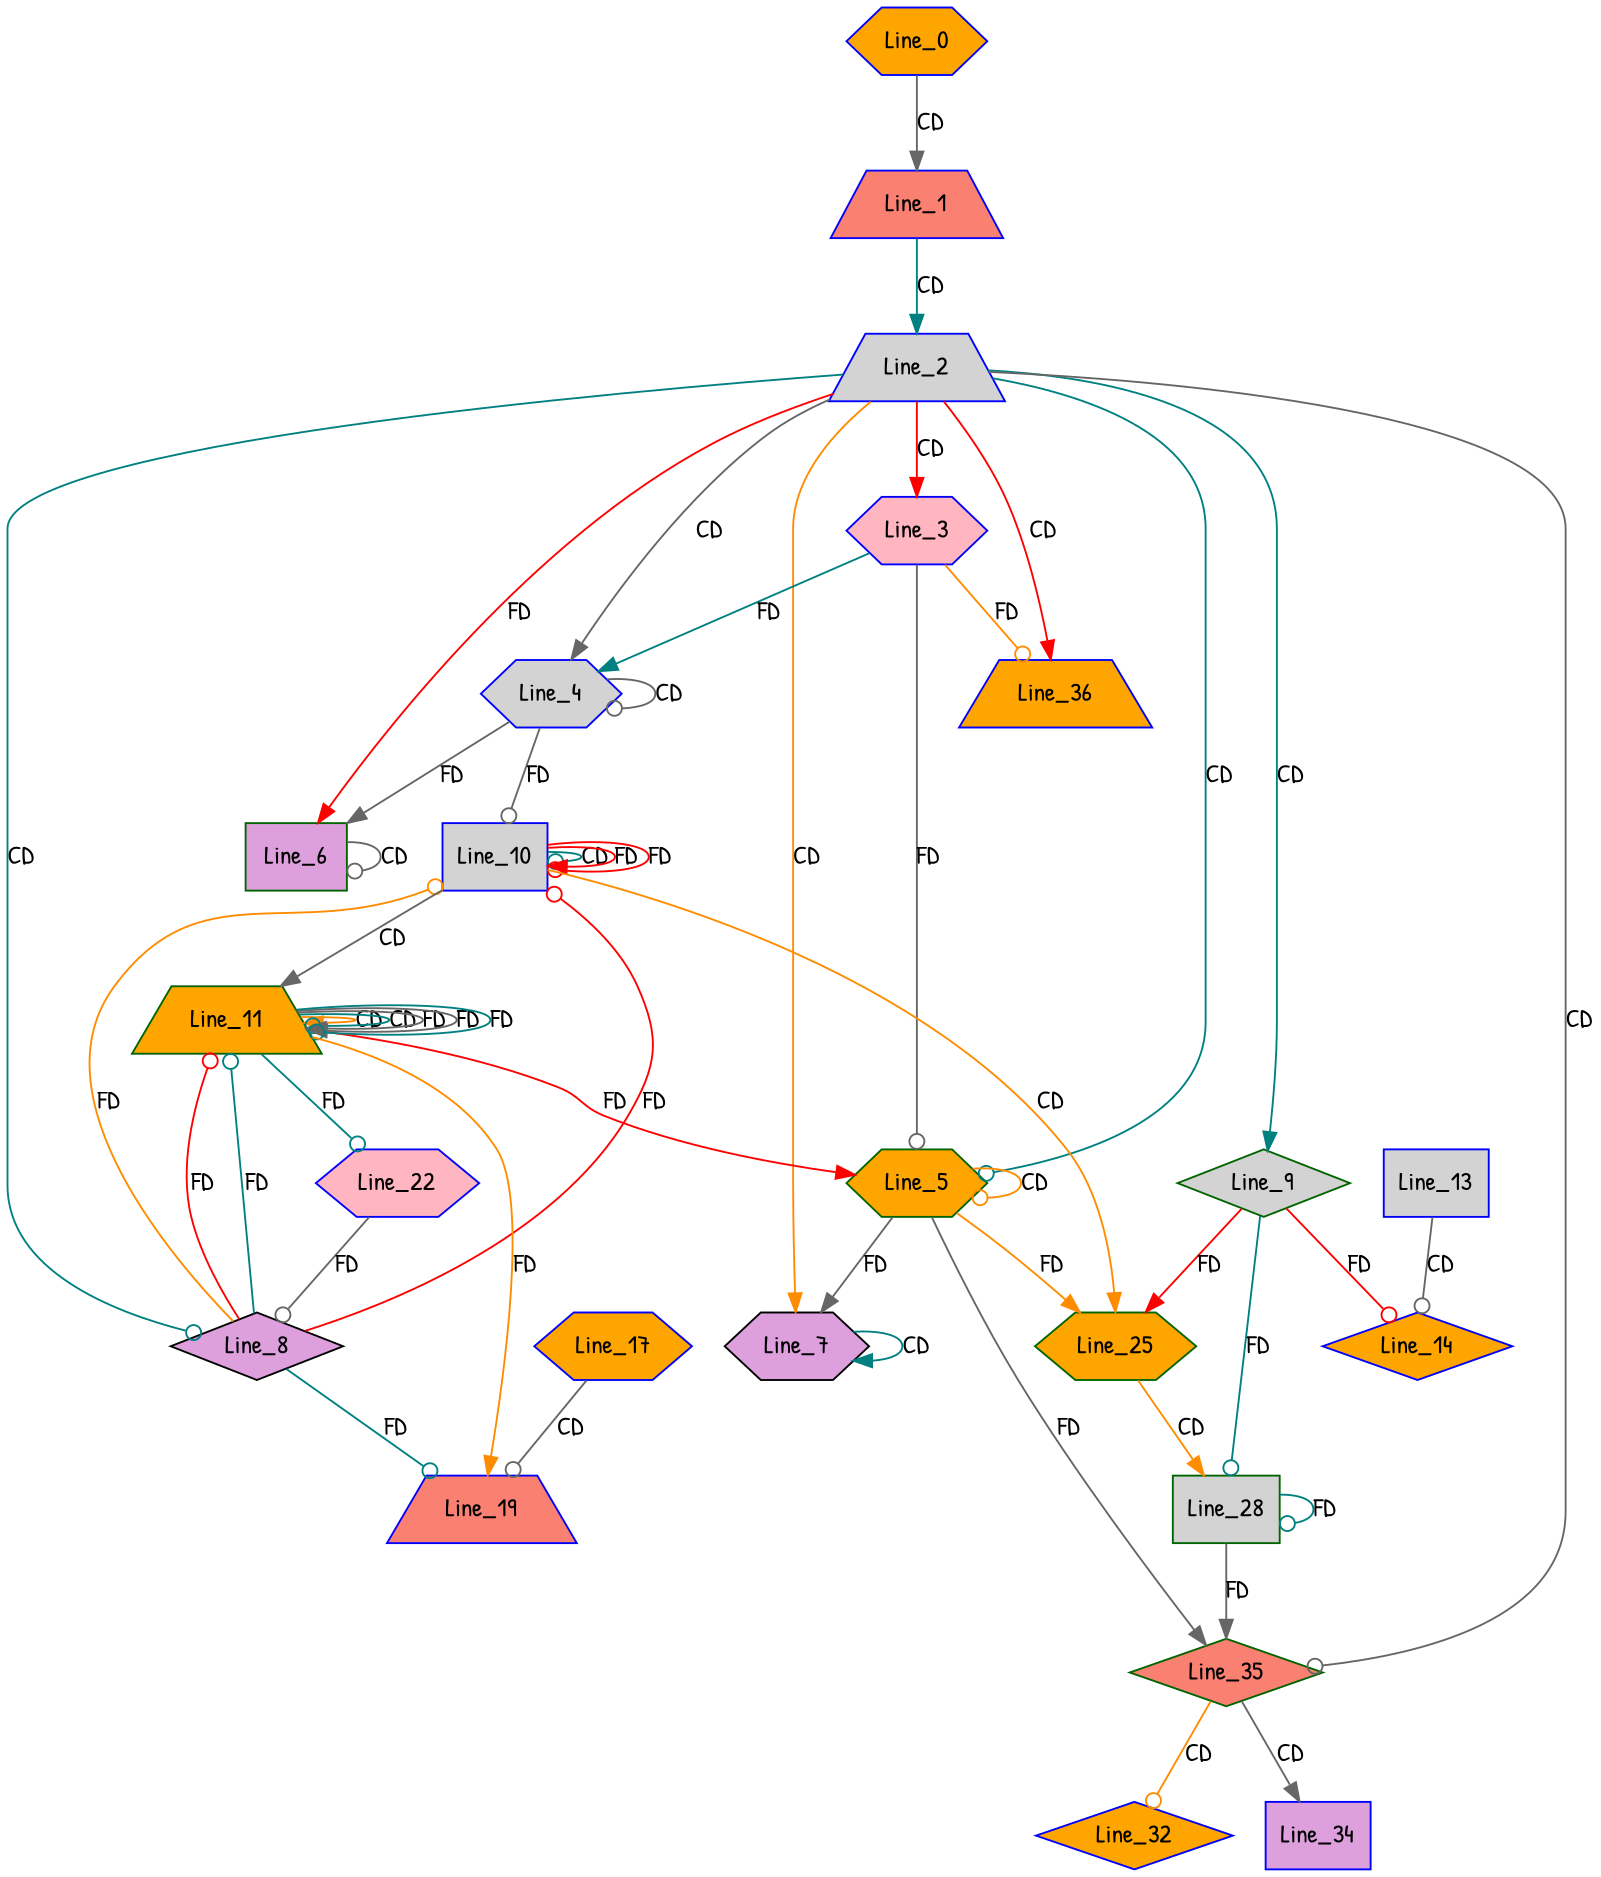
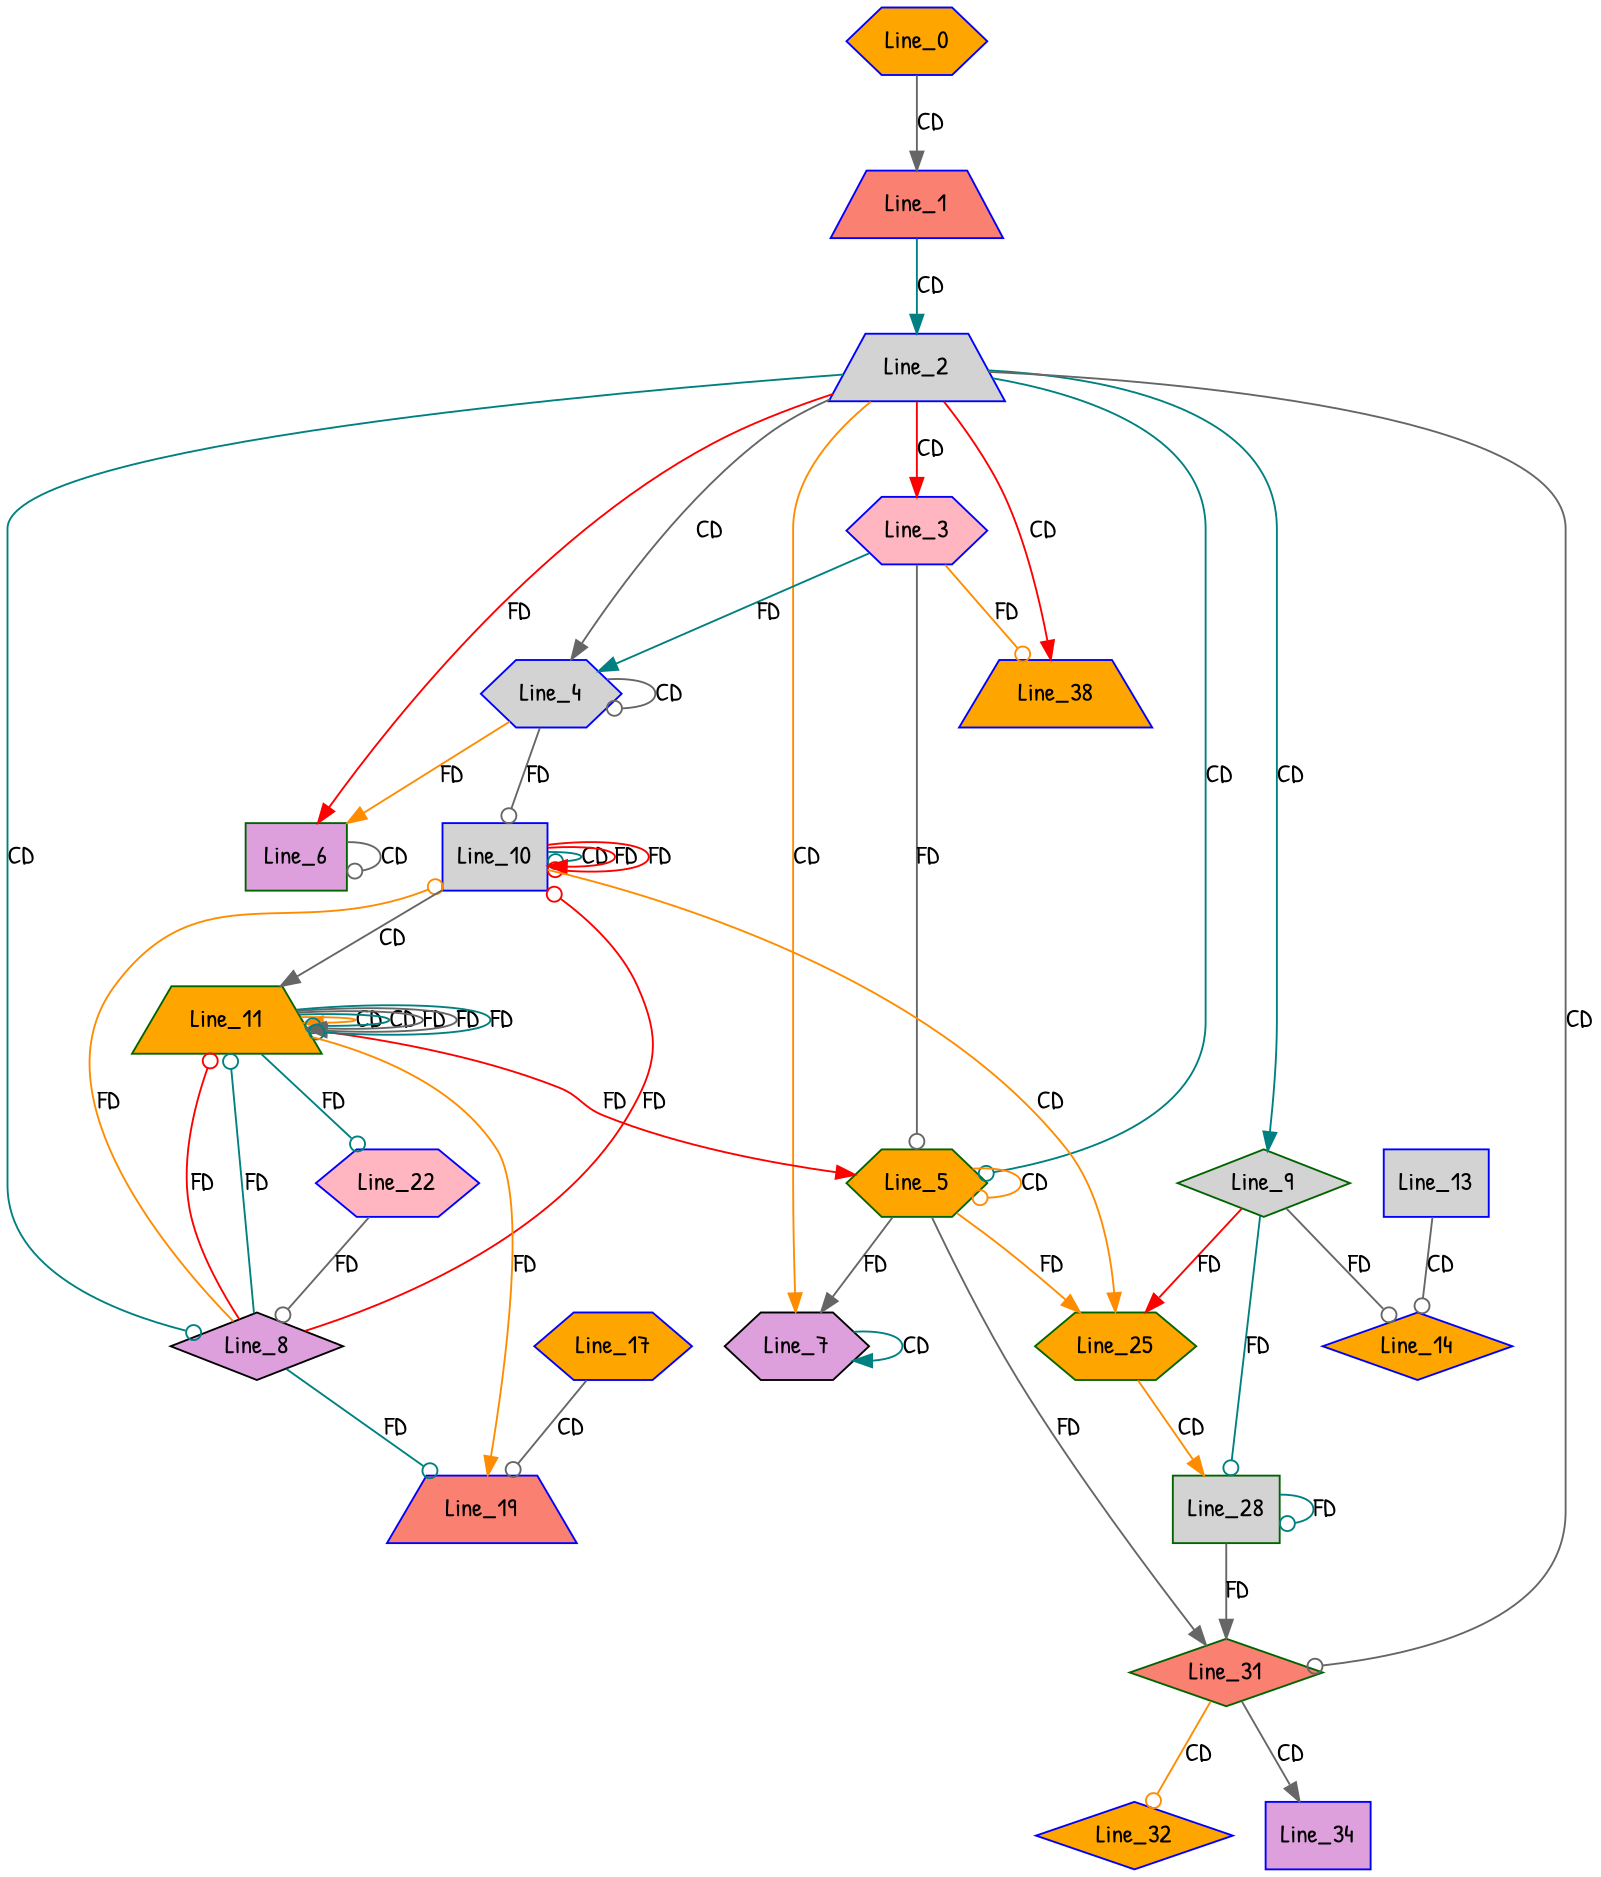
node "Line_36": label "Line_36" -> "Line_38"
edge "Line_4" -> "Line_6": color gray40 -> darkorange
edge "Line_9" -> "Line_14": color red -> gray40
node "Line_35": label "Line_35" -> "Line_31"
